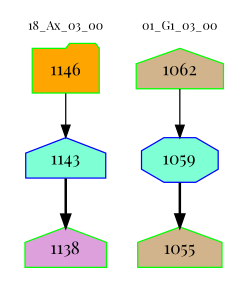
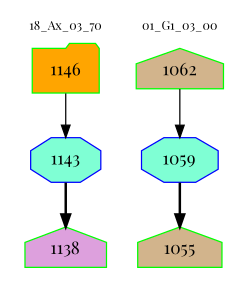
cluster "18_Ax_03_00": label "18_Ax_03_00" -> "18_Ax_03_70"
node "1143": shape house -> octagon
